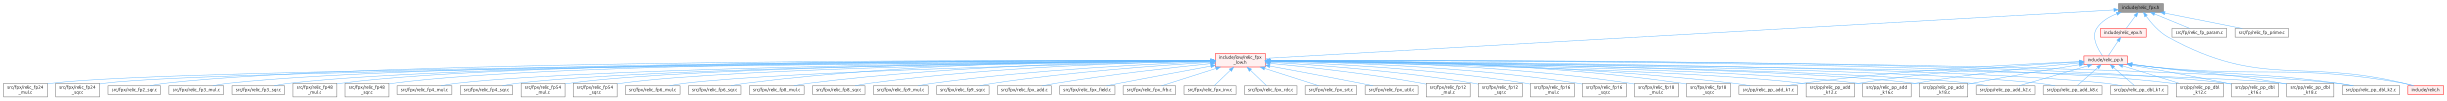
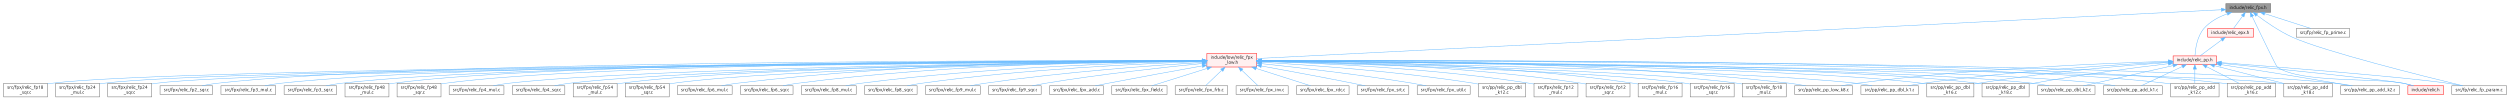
edge "src/pp/relic_pp_dbl _k12.c" -> "include/relic_pp.h": now "src/fp/relic_fp_param.c" -> "include/relic_pp.h"
node "src/pp/relic_pp_add_k8.c": label "src/pp/relic_pp_add_k8.c" -> "src/pp/relic_pp_low_k8.c"
